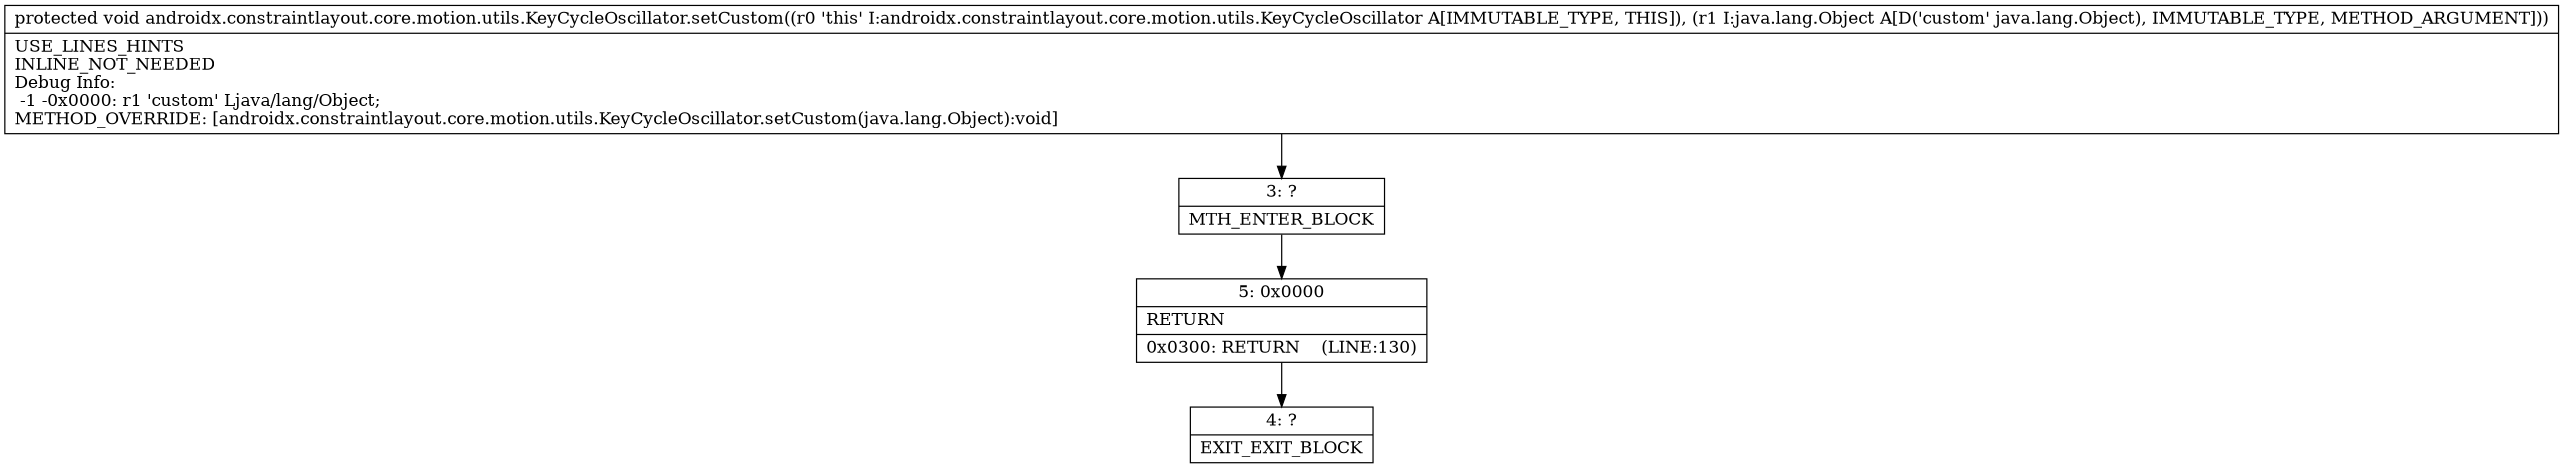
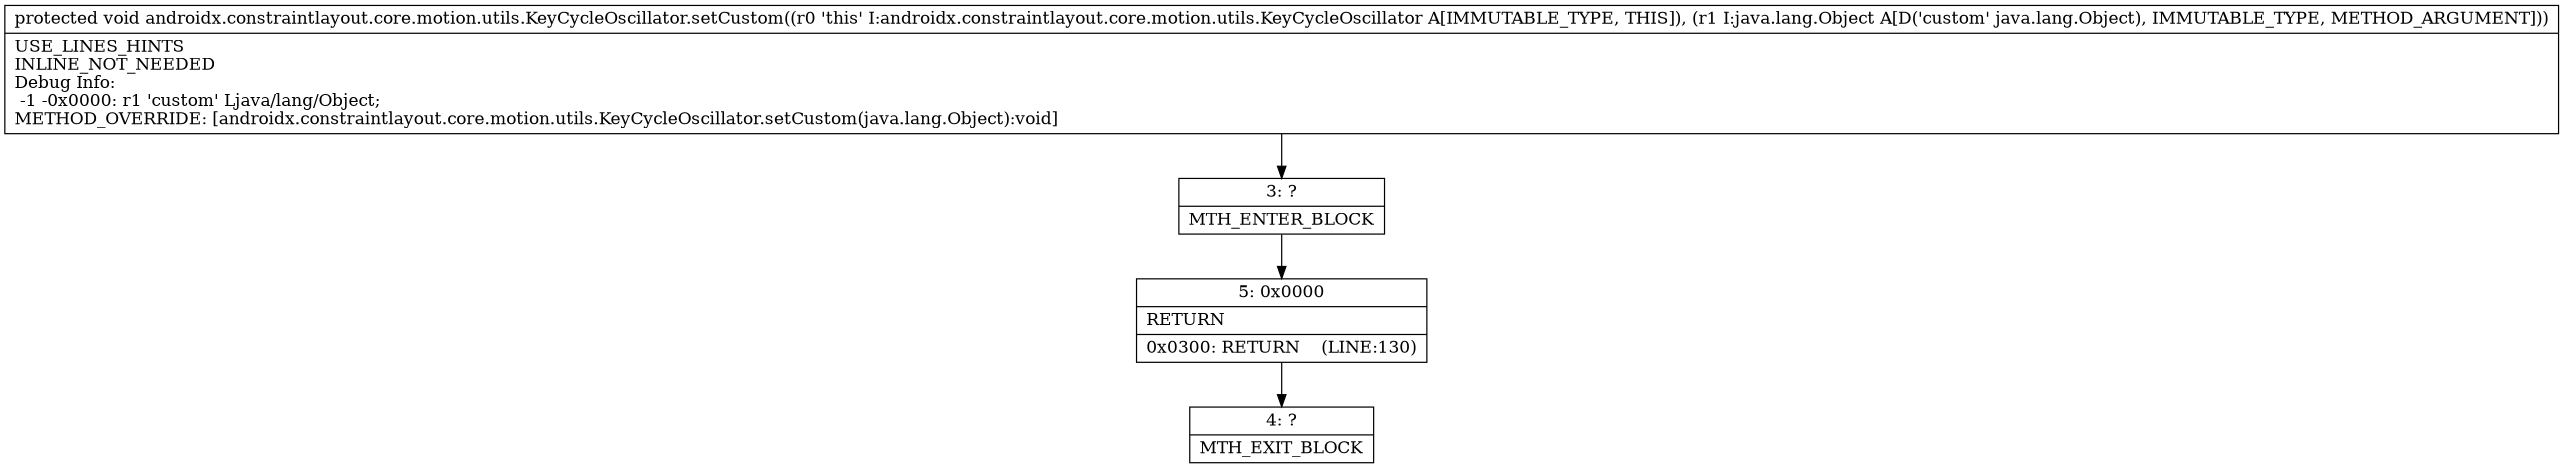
node "4: ?": text "EXIT_EXIT_BLOCK" -> "MTH_EXIT_BLOCK"
